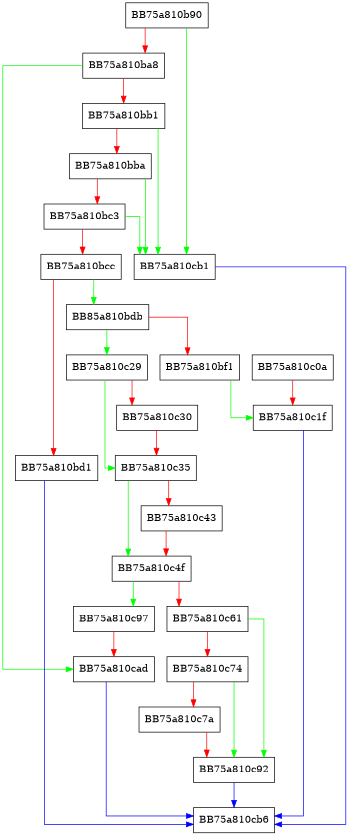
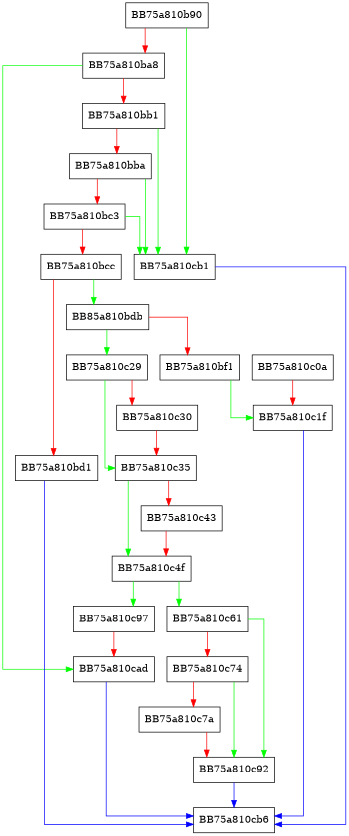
edge "BB75a810c4f" -> "BB75a810c61": color red -> green
